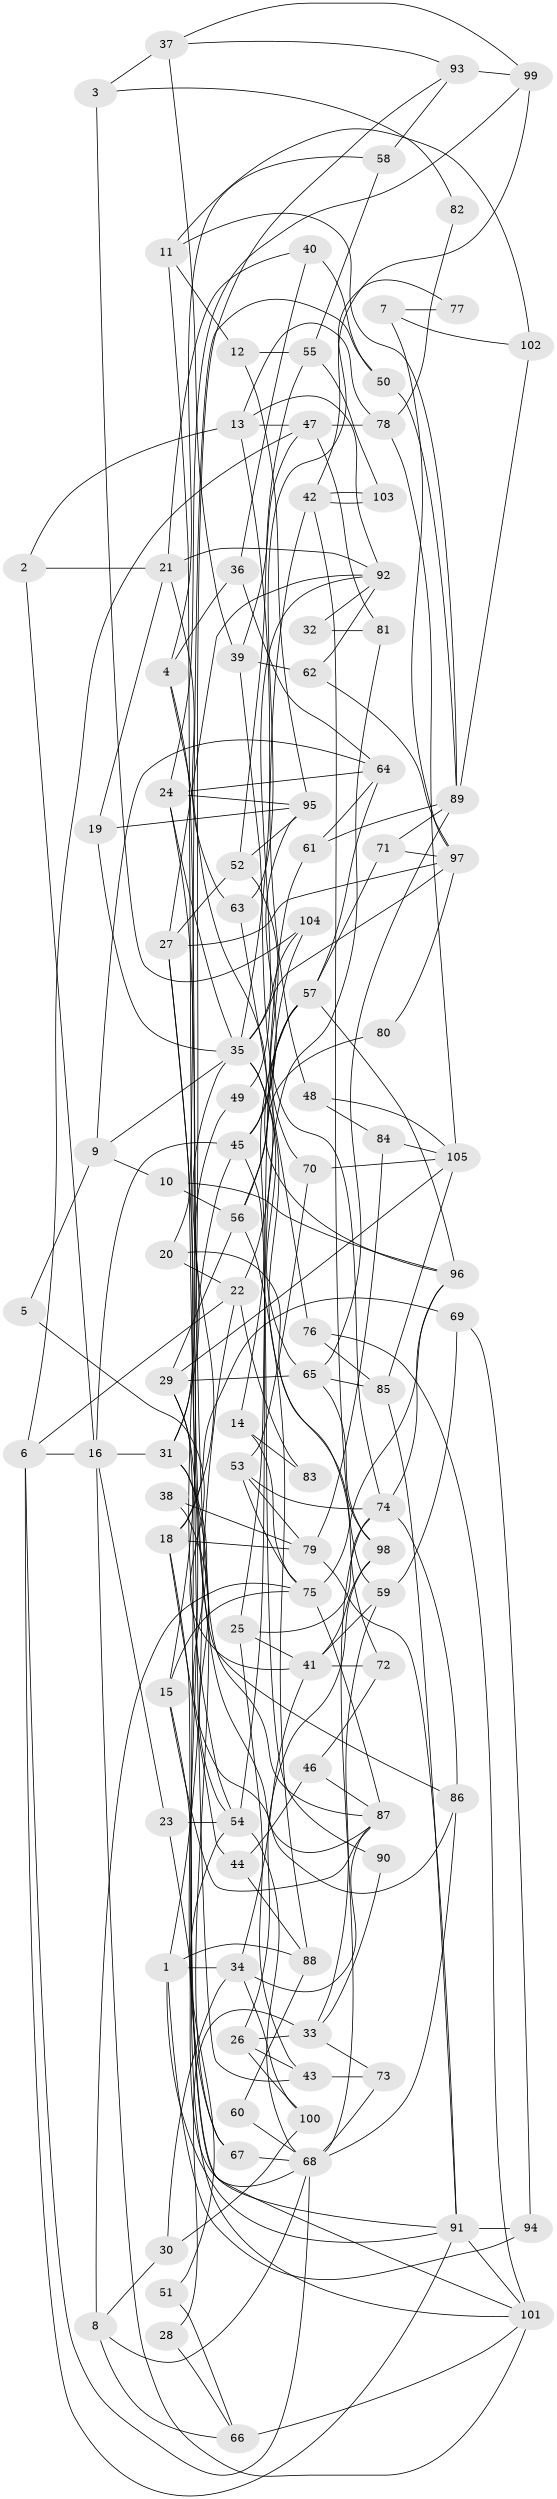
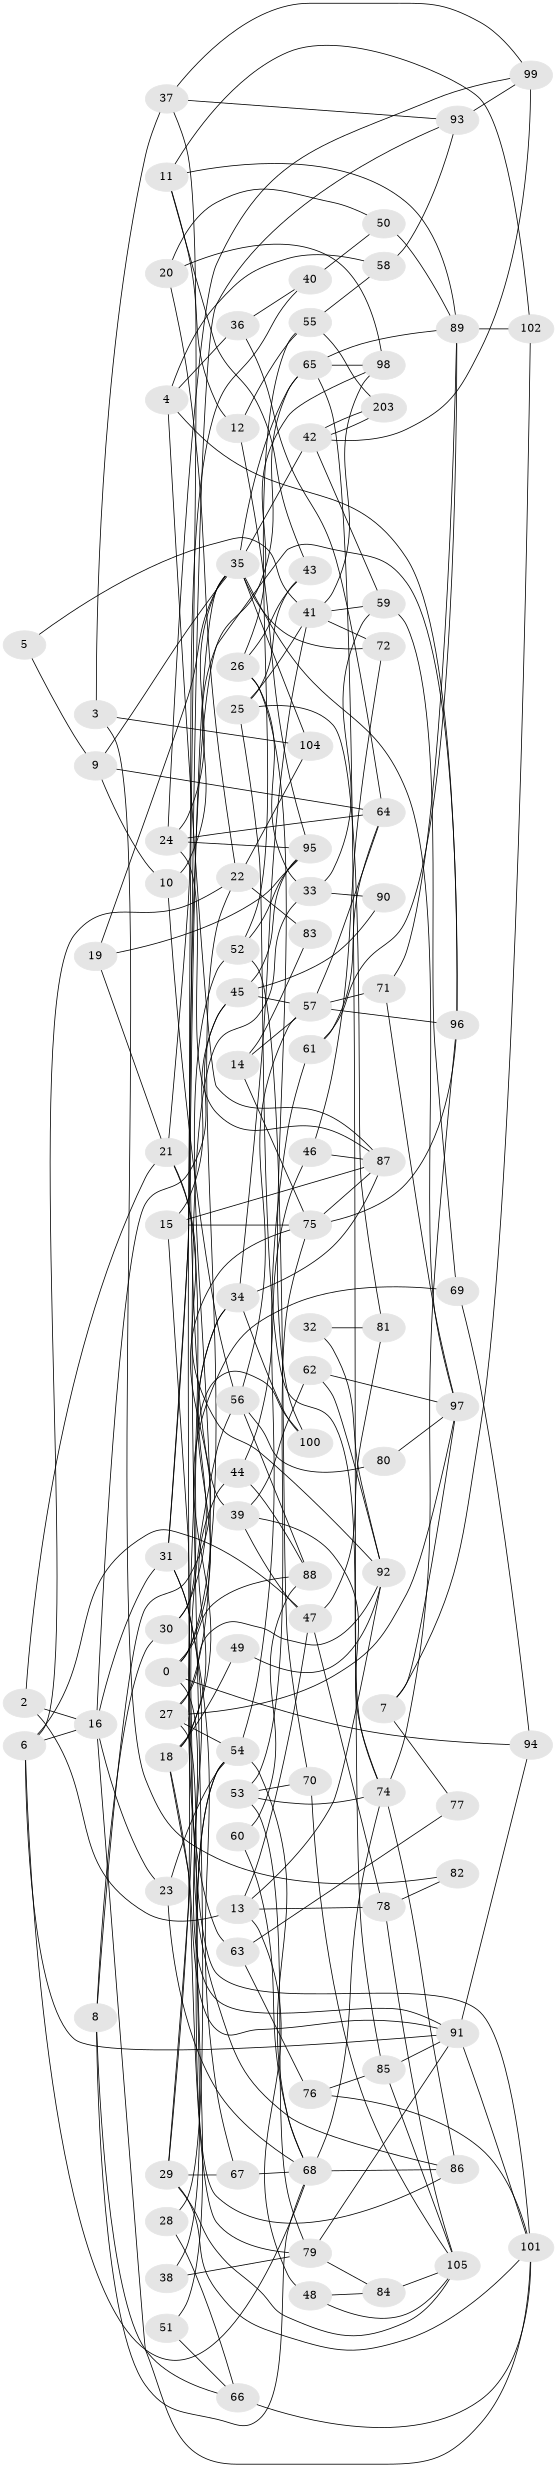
node "103": label "103" -> "203"
node "1": label "1" -> "0"
node "73": removed
